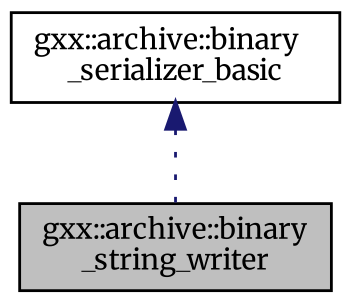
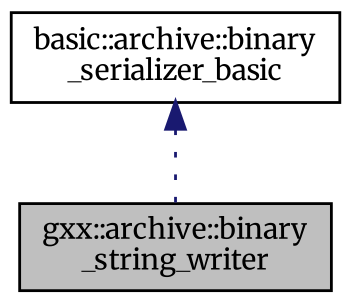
node "gxx::archive::binary _serializer_basic": label "gxx::archive::binary _serializer_basic" -> "basic::archive::binary _serializer_basic"
